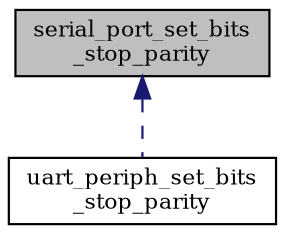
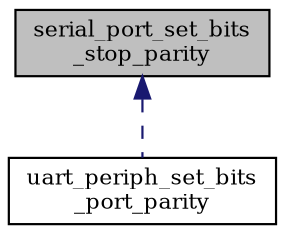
node "uart_periph_set_bits _stop_parity": label "uart_periph_set_bits _stop_parity" -> "uart_periph_set_bits _port_parity"
